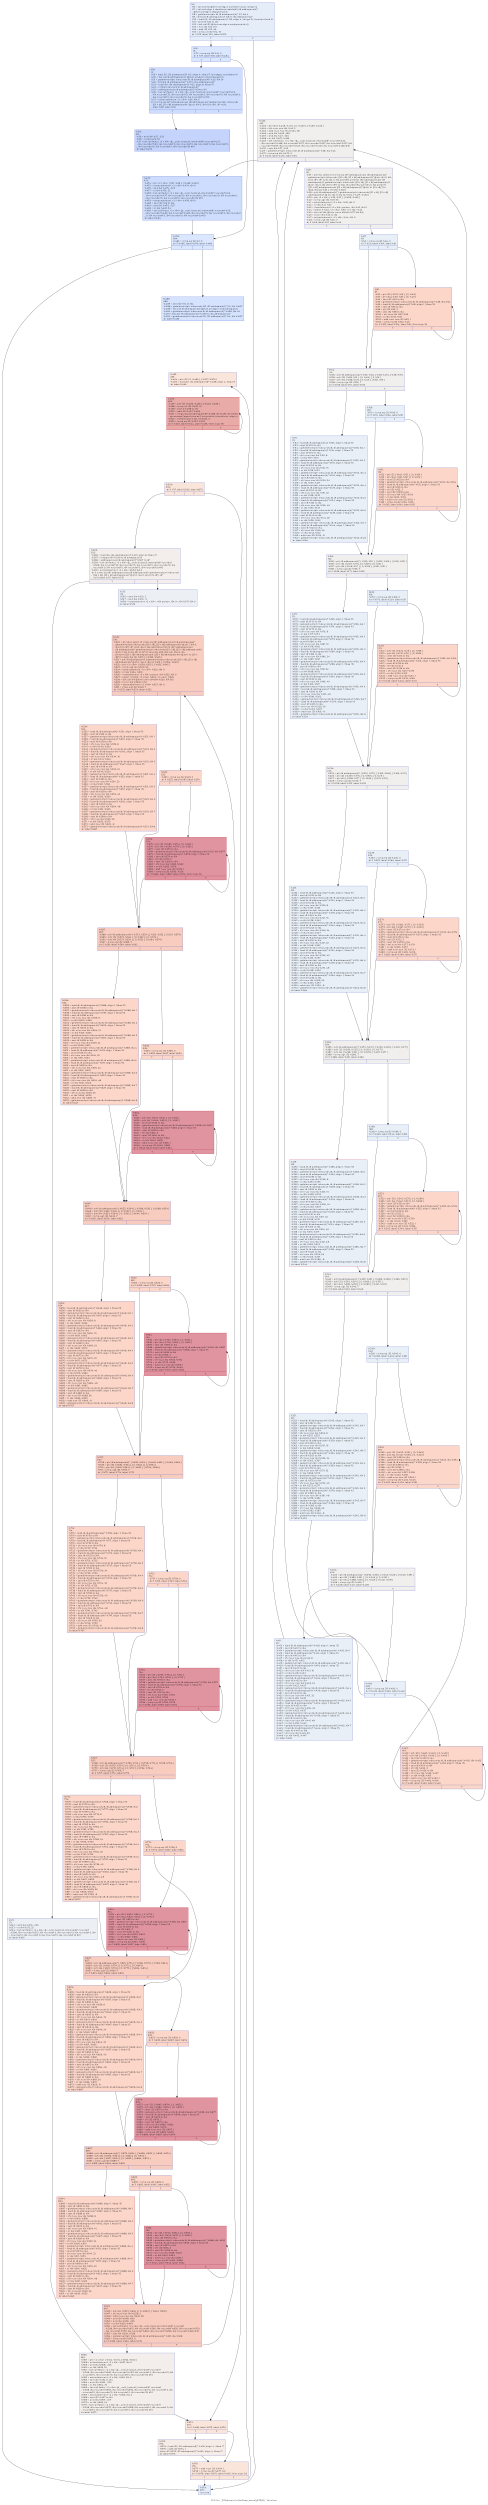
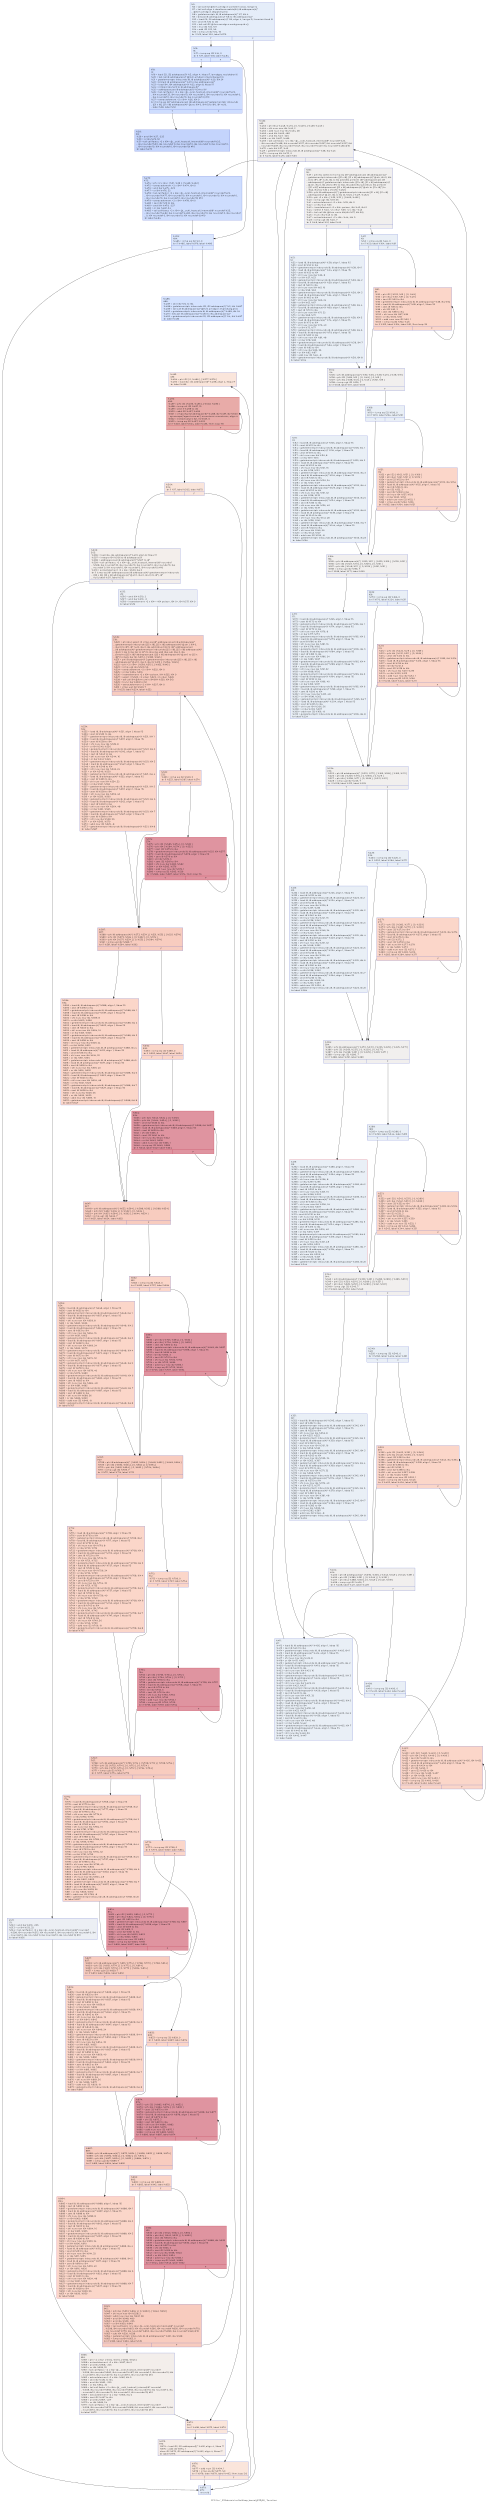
node "%51:": added
edge "%351:" -> "%409:": now "%351:" -> "%404:"
